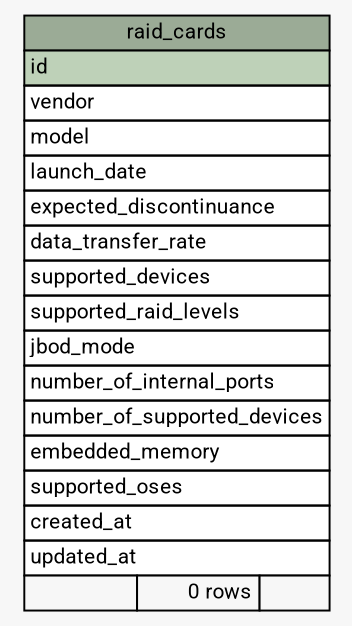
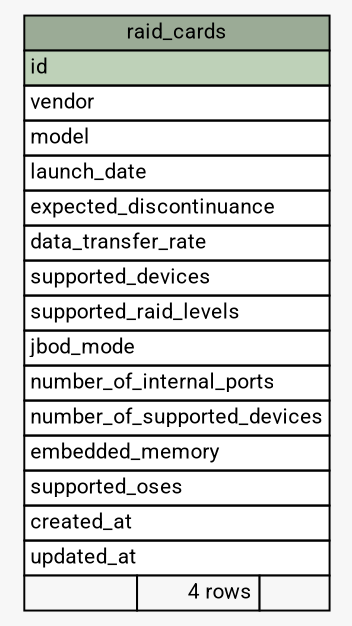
node "raid_cards": text "0 rows" -> "4 rows"
